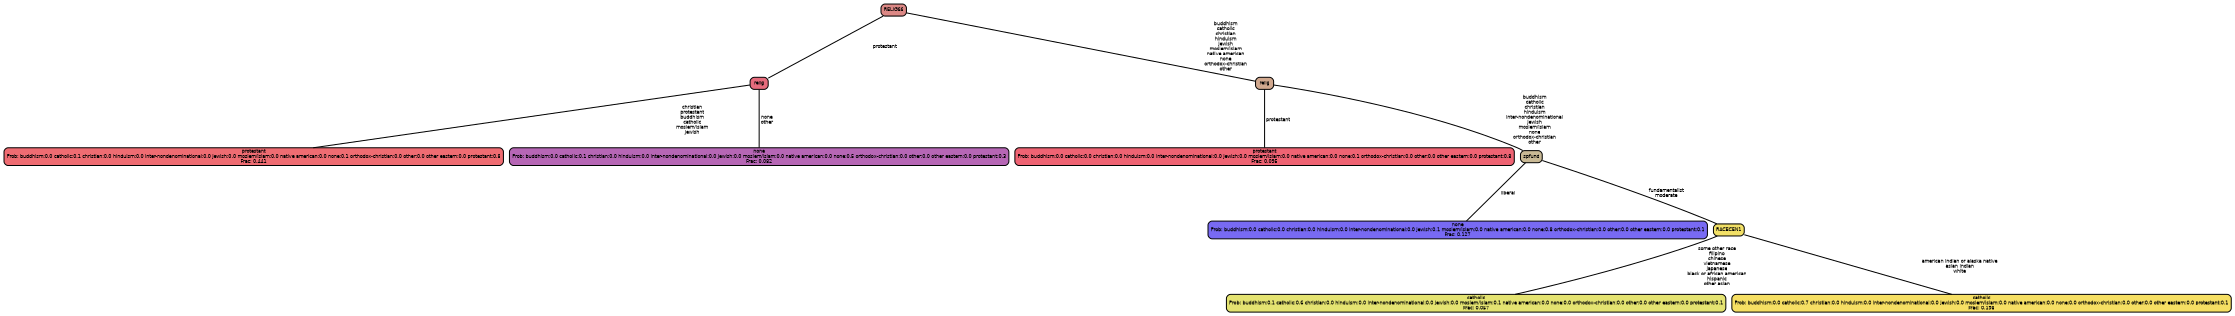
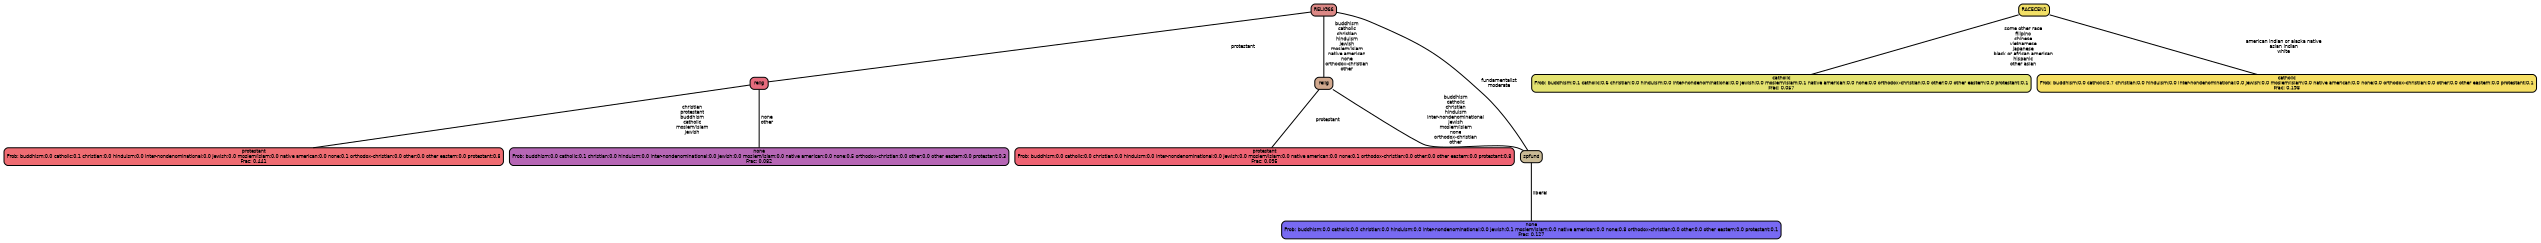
edge "spfund" -- "RACECEN1": now "spfund" -- "RELIG66"
